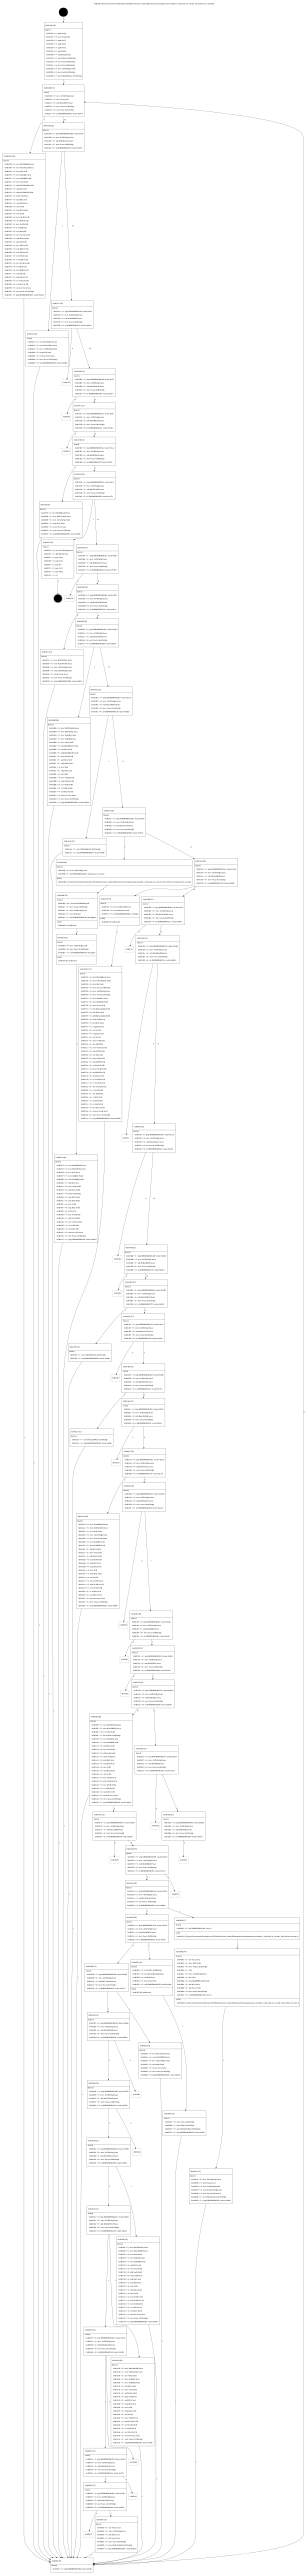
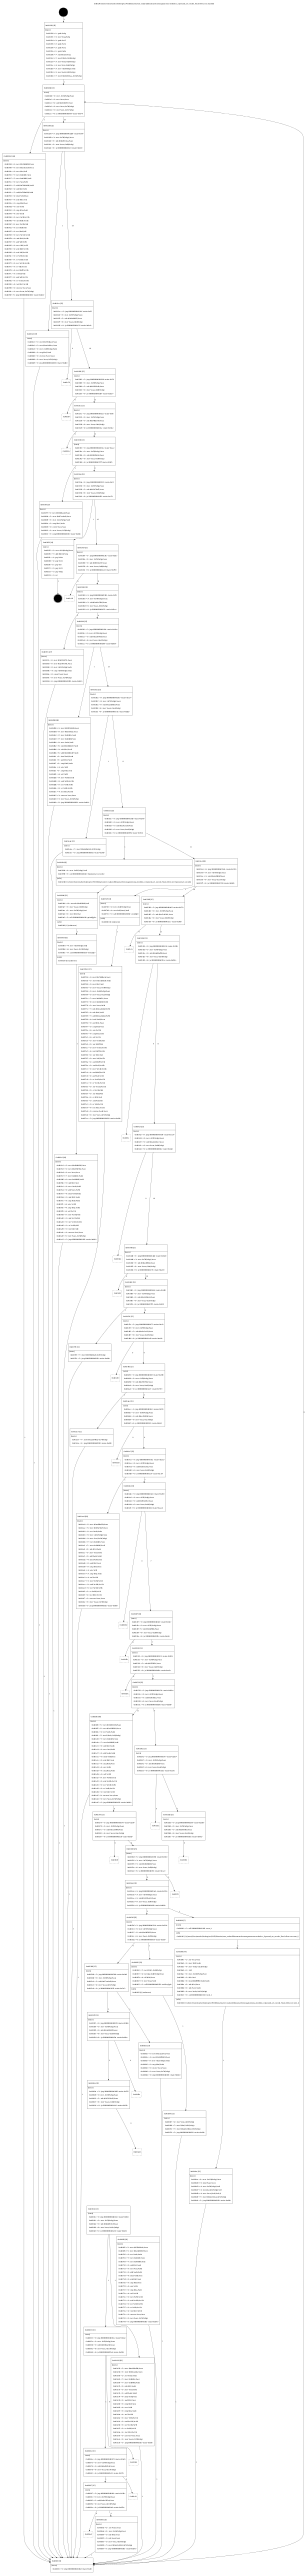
node "0x401623 [25]": removed
